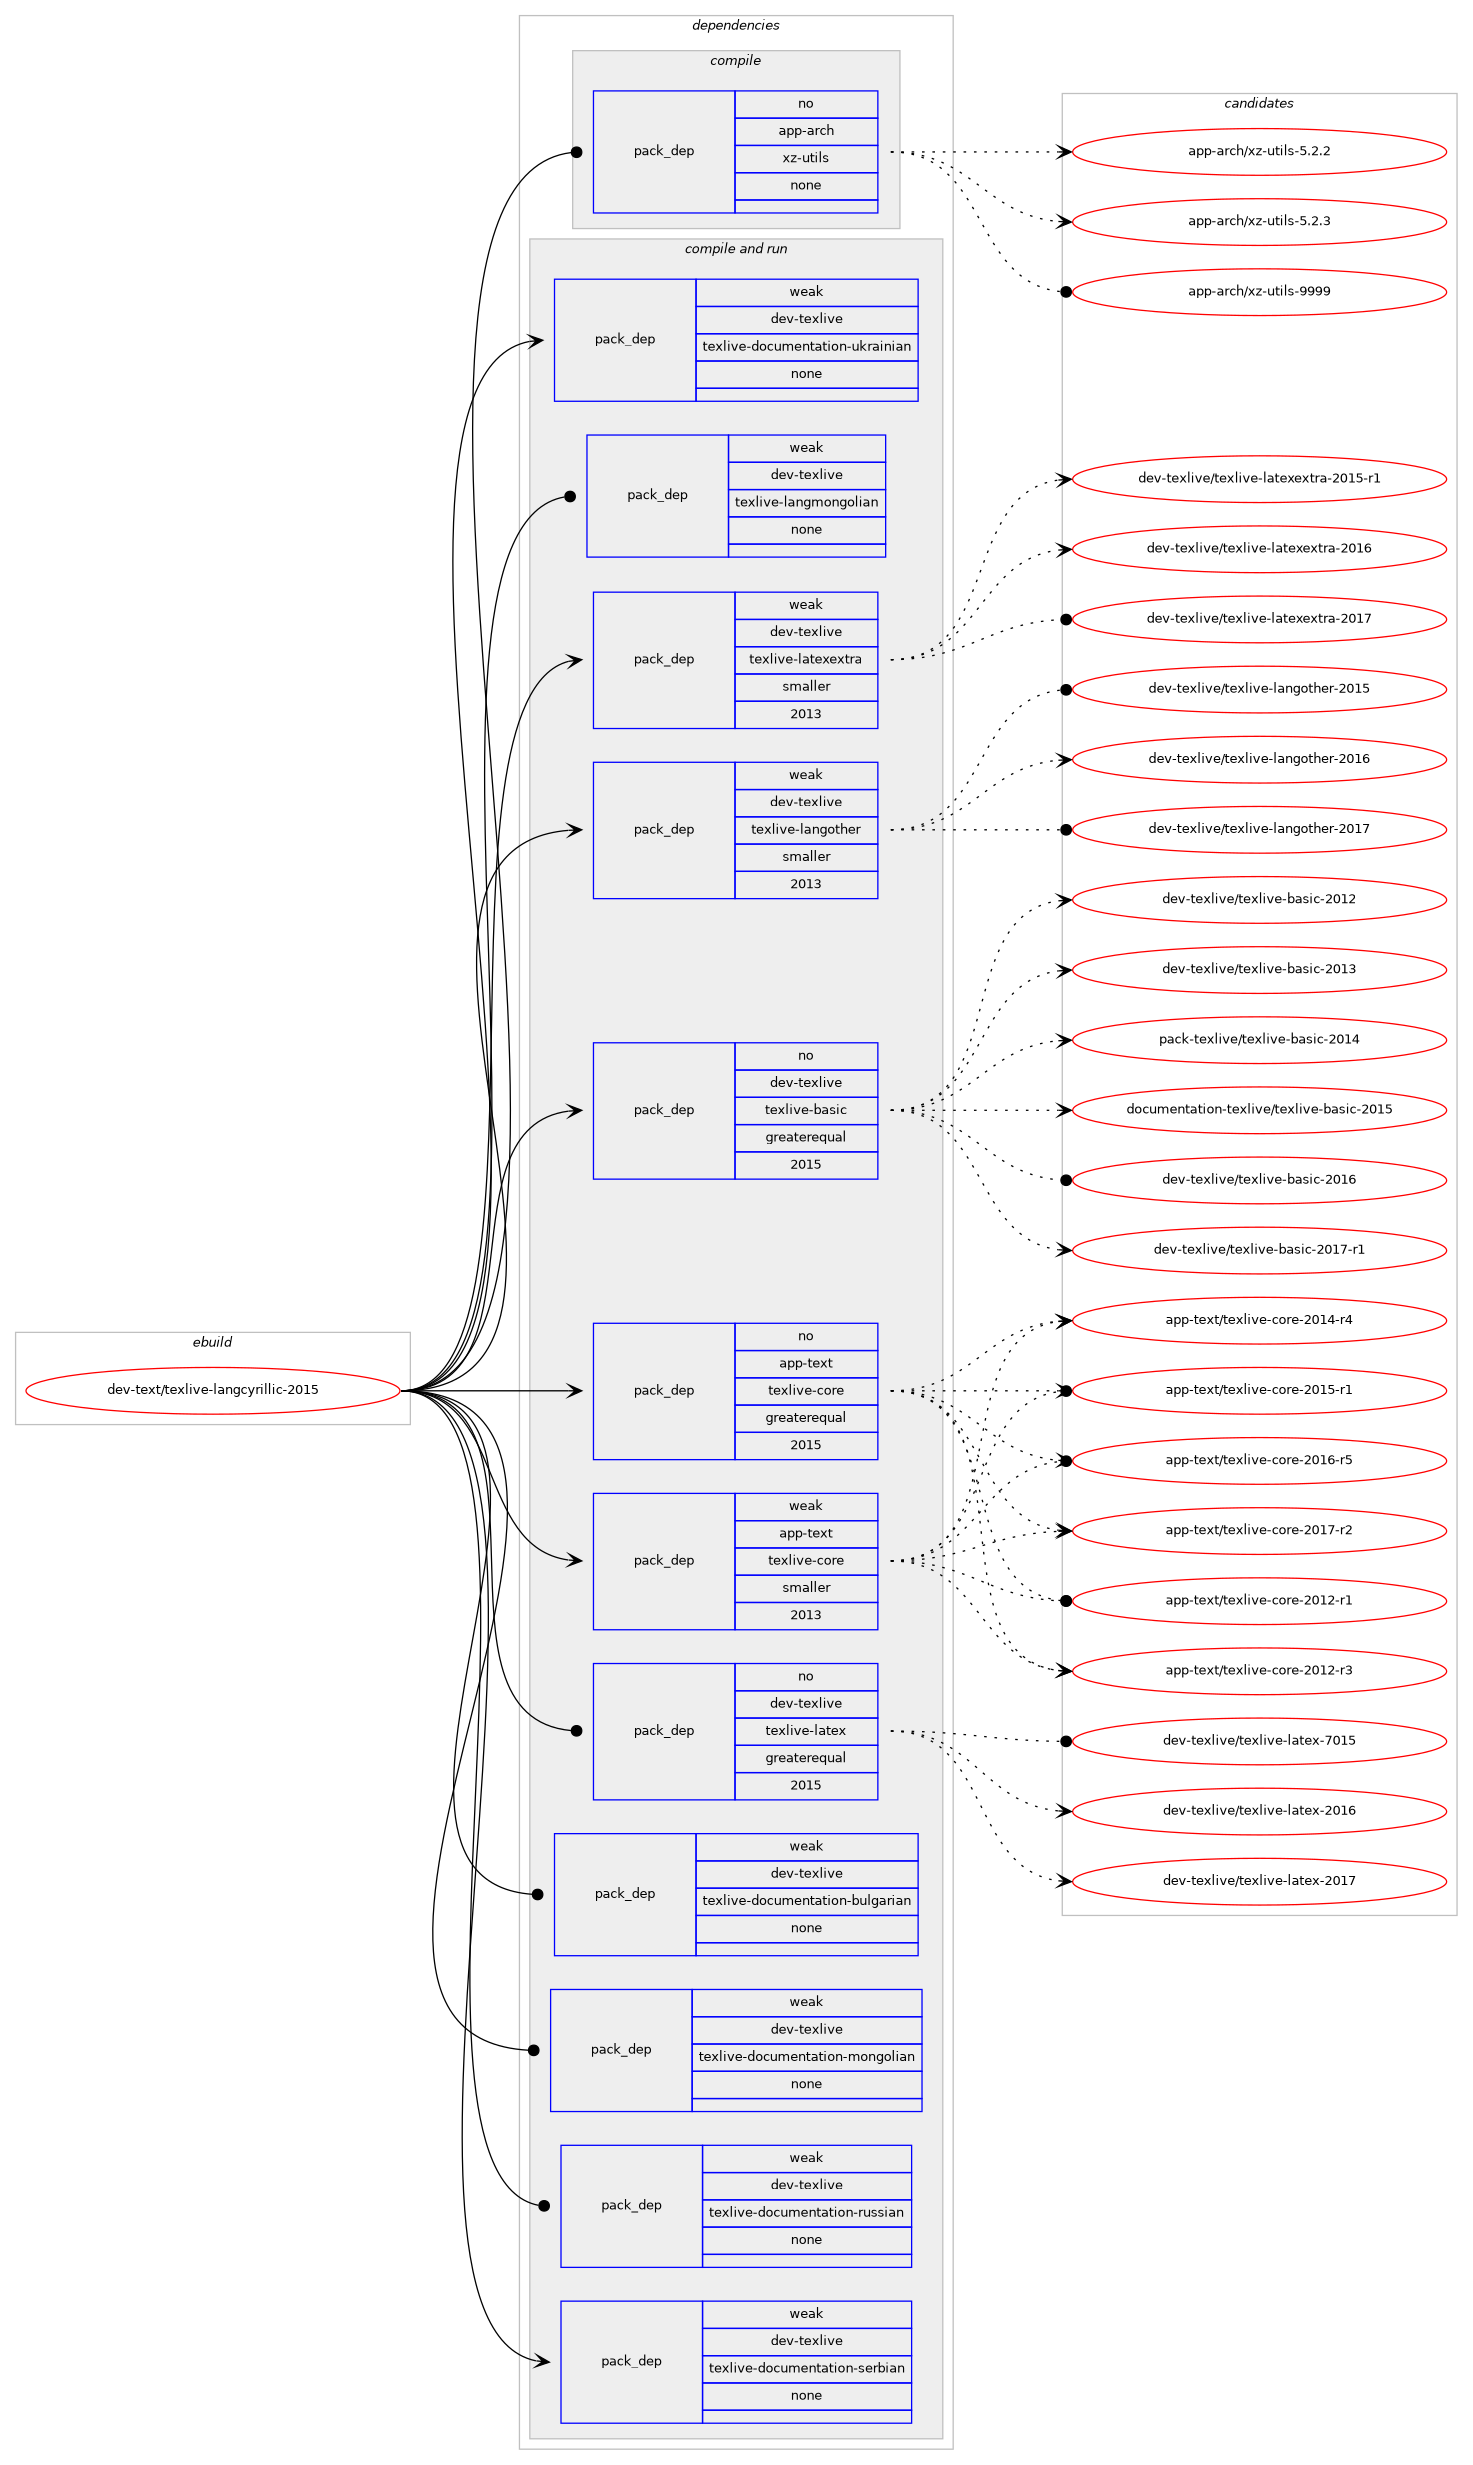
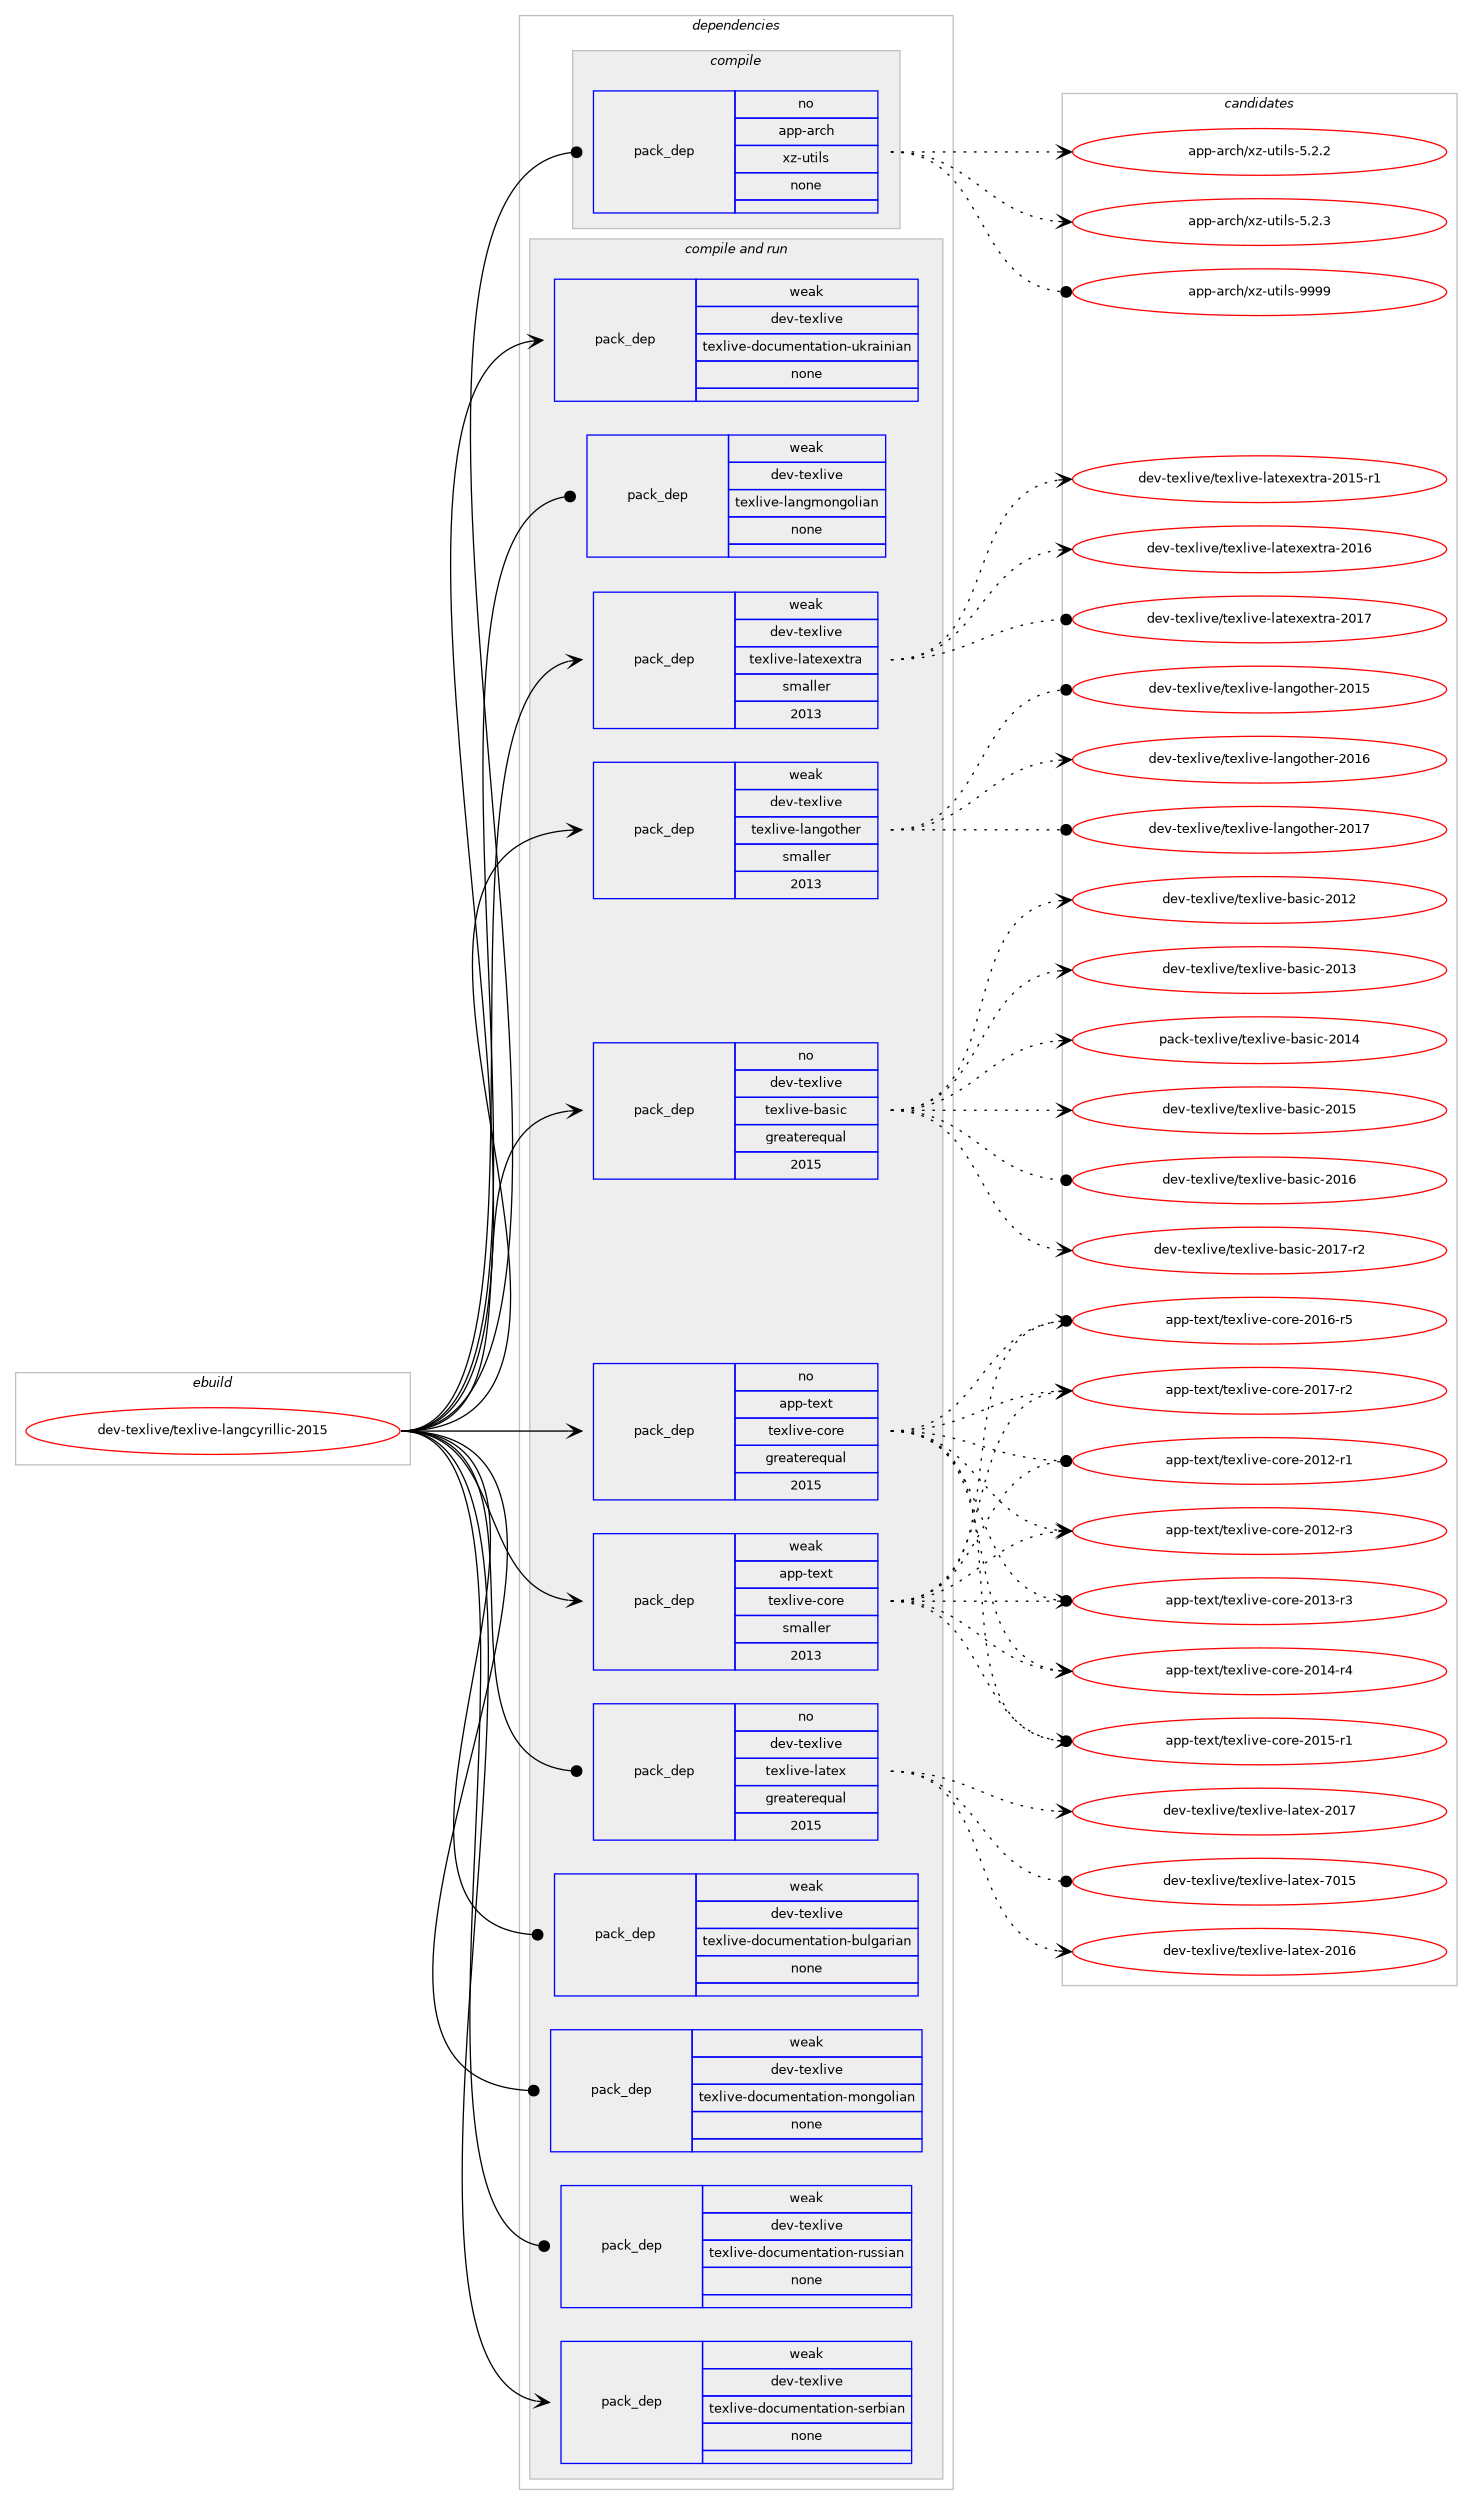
node "documentation-texlive/texlive-basic-2015": label "documentation-texlive/texlive-basic-2015" -> "dev-texlive/texlive-basic-2015"
node "dev-texlive/texlive-basic-2017-r1": label "dev-texlive/texlive-basic-2017-r1" -> "dev-texlive/texlive-basic-2017-r2"
node "dev-text/texlive-langcyrillic-2015": label "dev-text/texlive-langcyrillic-2015" -> "dev-texlive/texlive-langcyrillic-2015"
node "app-text/texlive-core-2013-r3": added
